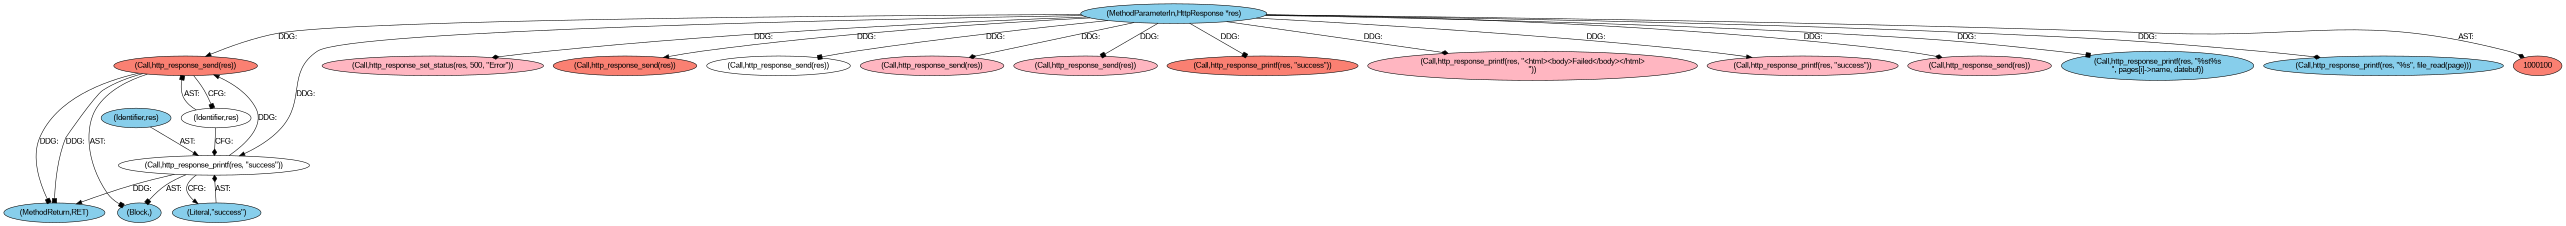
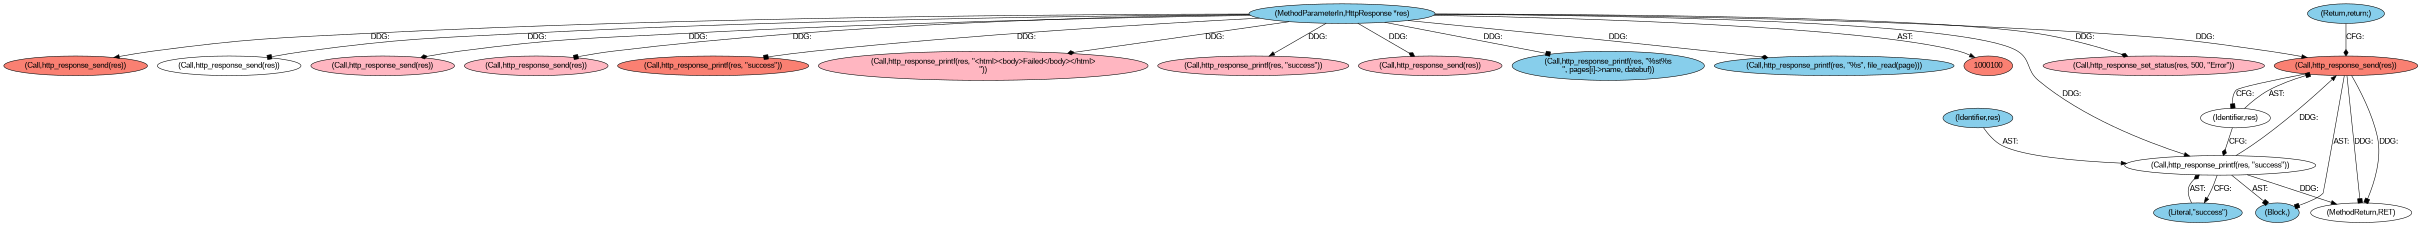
node "(Return,return;)": added
edge "(MethodParameterIn,HttpResponse *res)" -> "1000100": arrowhead diamond -> normal
node "(MethodReturn,RET)": fillcolor skyblue -> white
